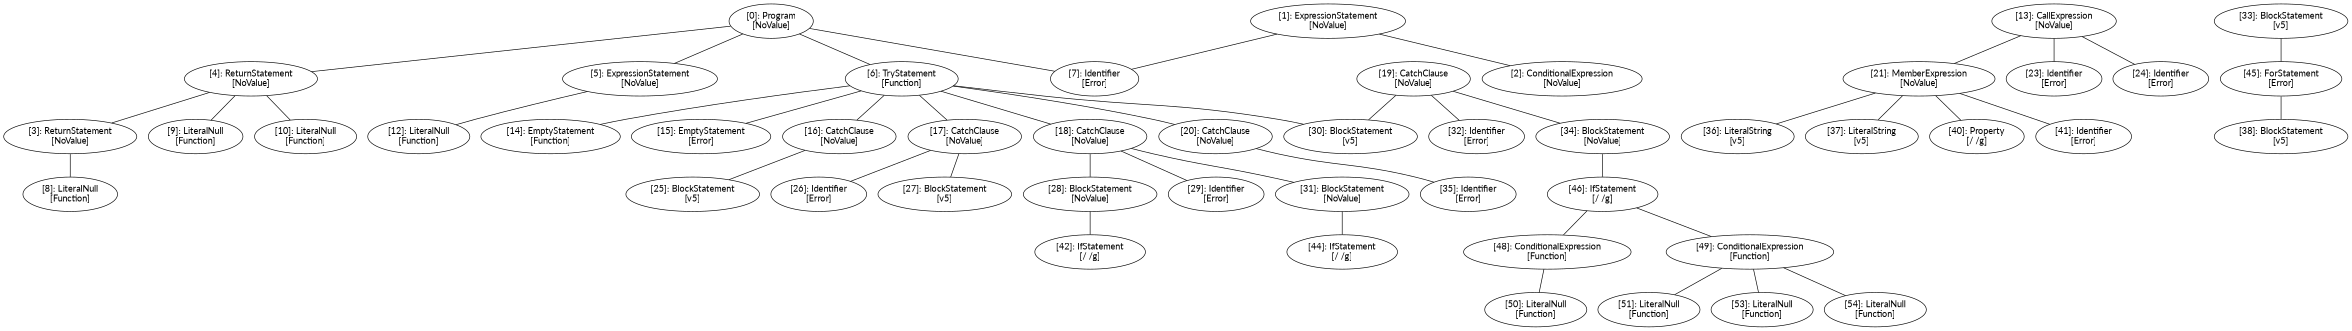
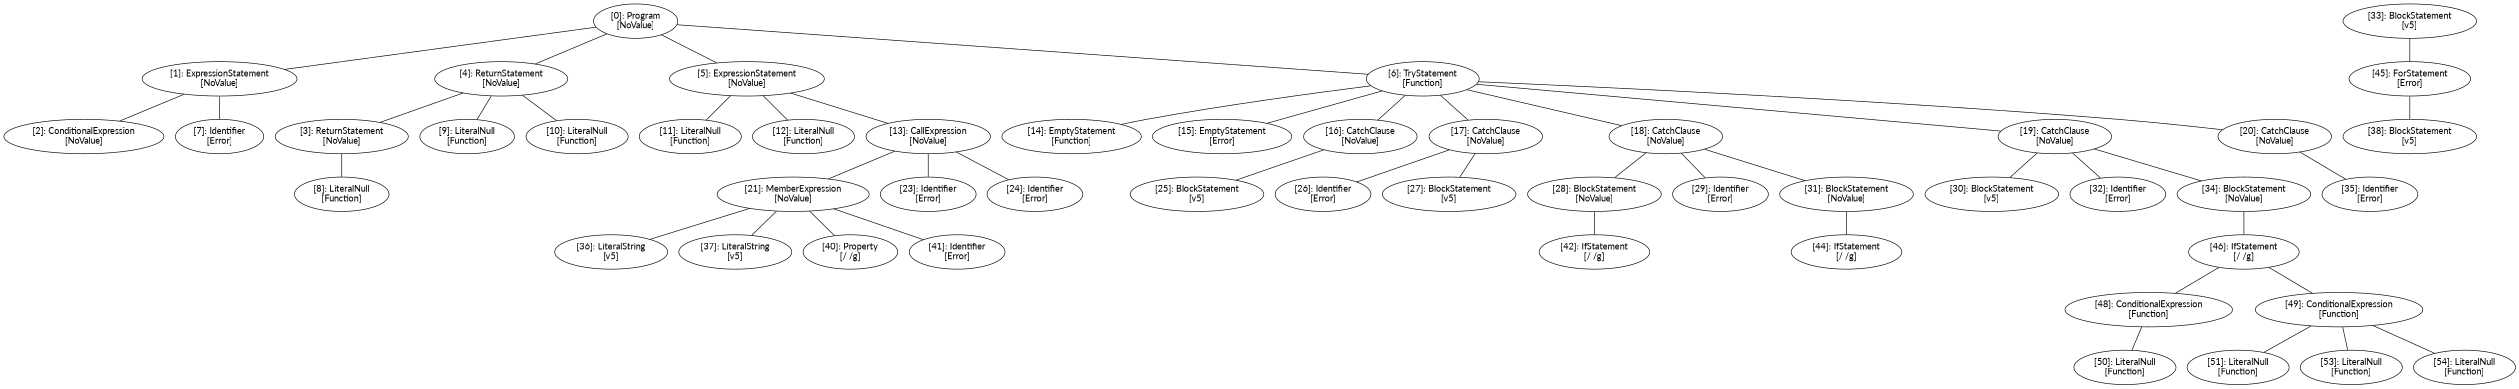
edge "[0]: Program [NoValue]" -- "[7]: Identifier [Error]": now "[0]: Program [NoValue]" -- "[1]: ExpressionStatement [NoValue]"
edge "[6]: TryStatement [Function]" -- "[30]: BlockStatement [v5]": now "[6]: TryStatement [Function]" -- "[19]: CatchClause [NoValue]"
edge "[5]: ExpressionStatement [NoValue]" -- "[13]: CallExpression [NoValue]": added
node "[11]: LiteralNull [Function]": added
